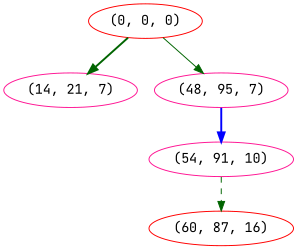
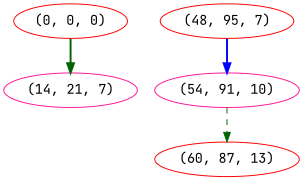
edge "(0, 0, 0)" -> "(48, 95, 7)": removed
node "(48, 95, 7)": color deeppink -> red
node "(60, 87, 16)": label "(60, 87, 16)" -> "(60, 87, 13)"
